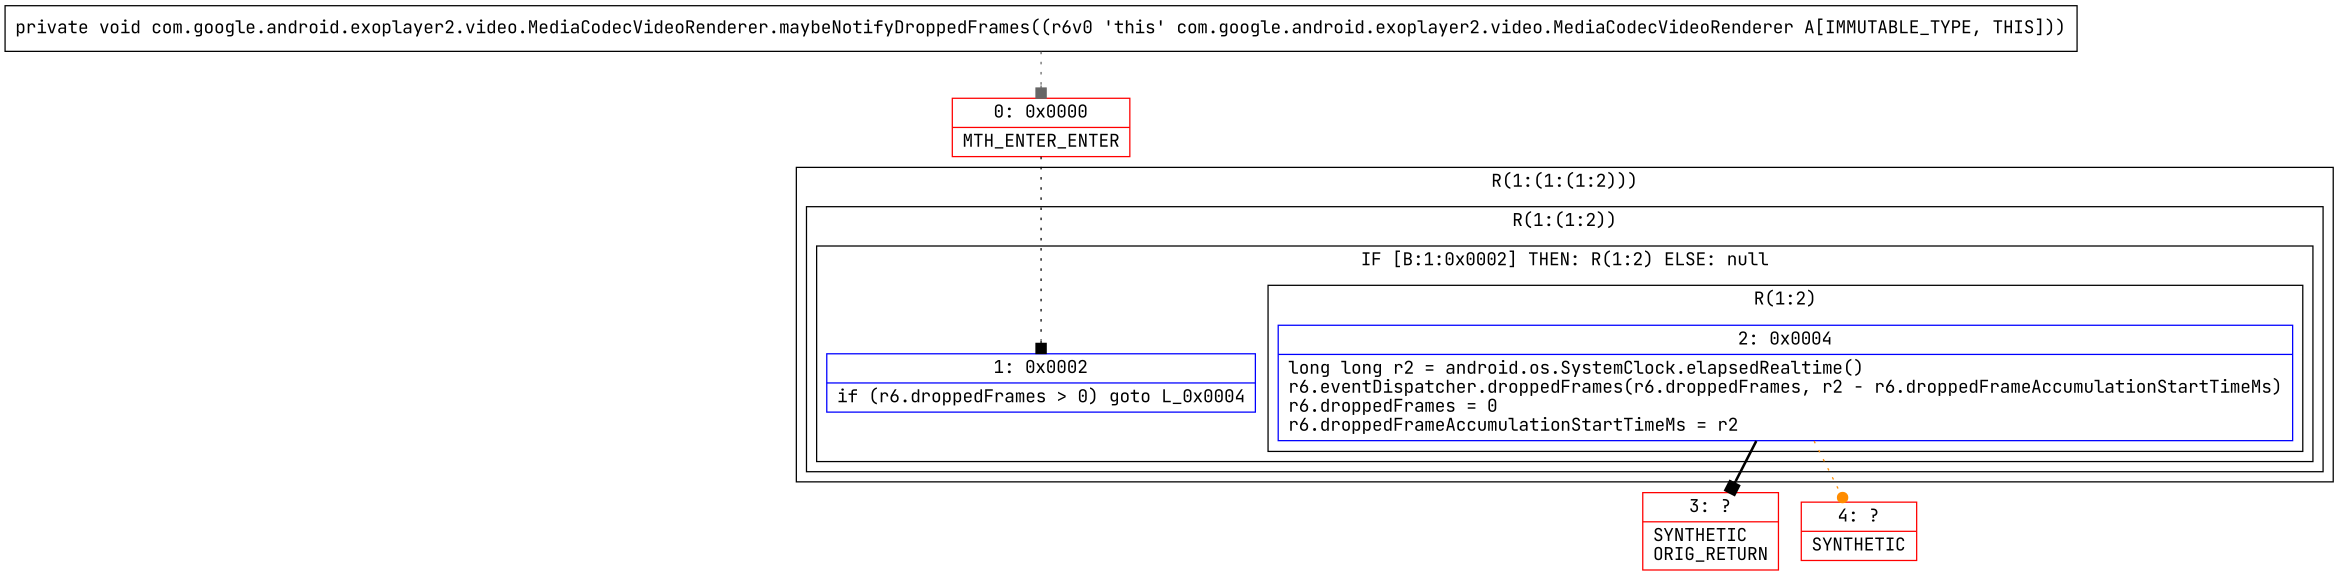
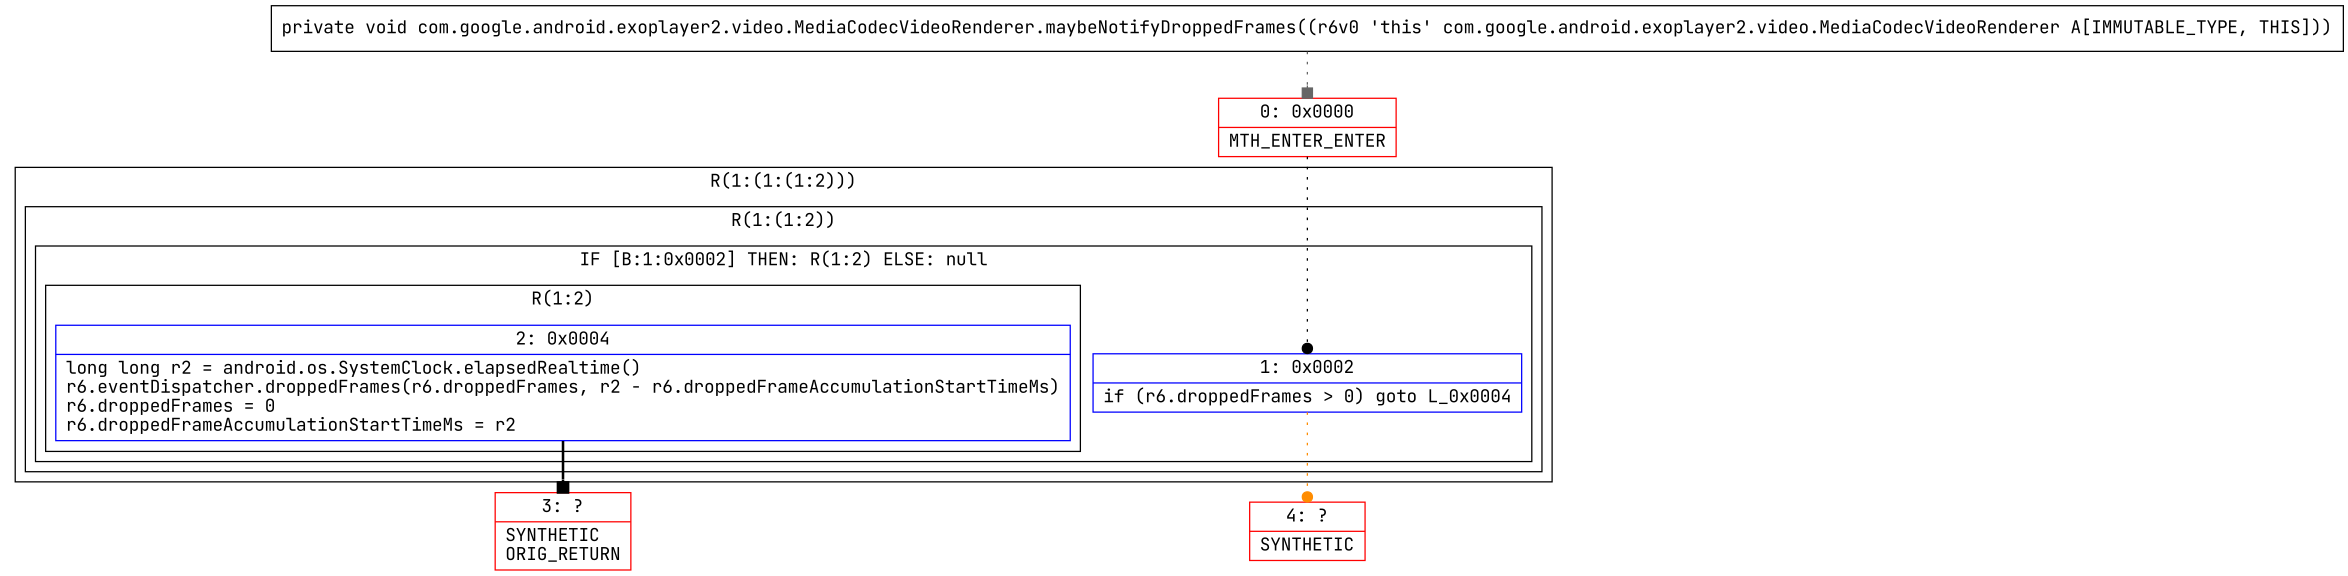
edge "0: 0x0000" -> "1: 0x0002": arrowhead box -> dot
edge "2: 0x0004" -> "4: ?": now "1: 0x0002" -> "4: ?"
